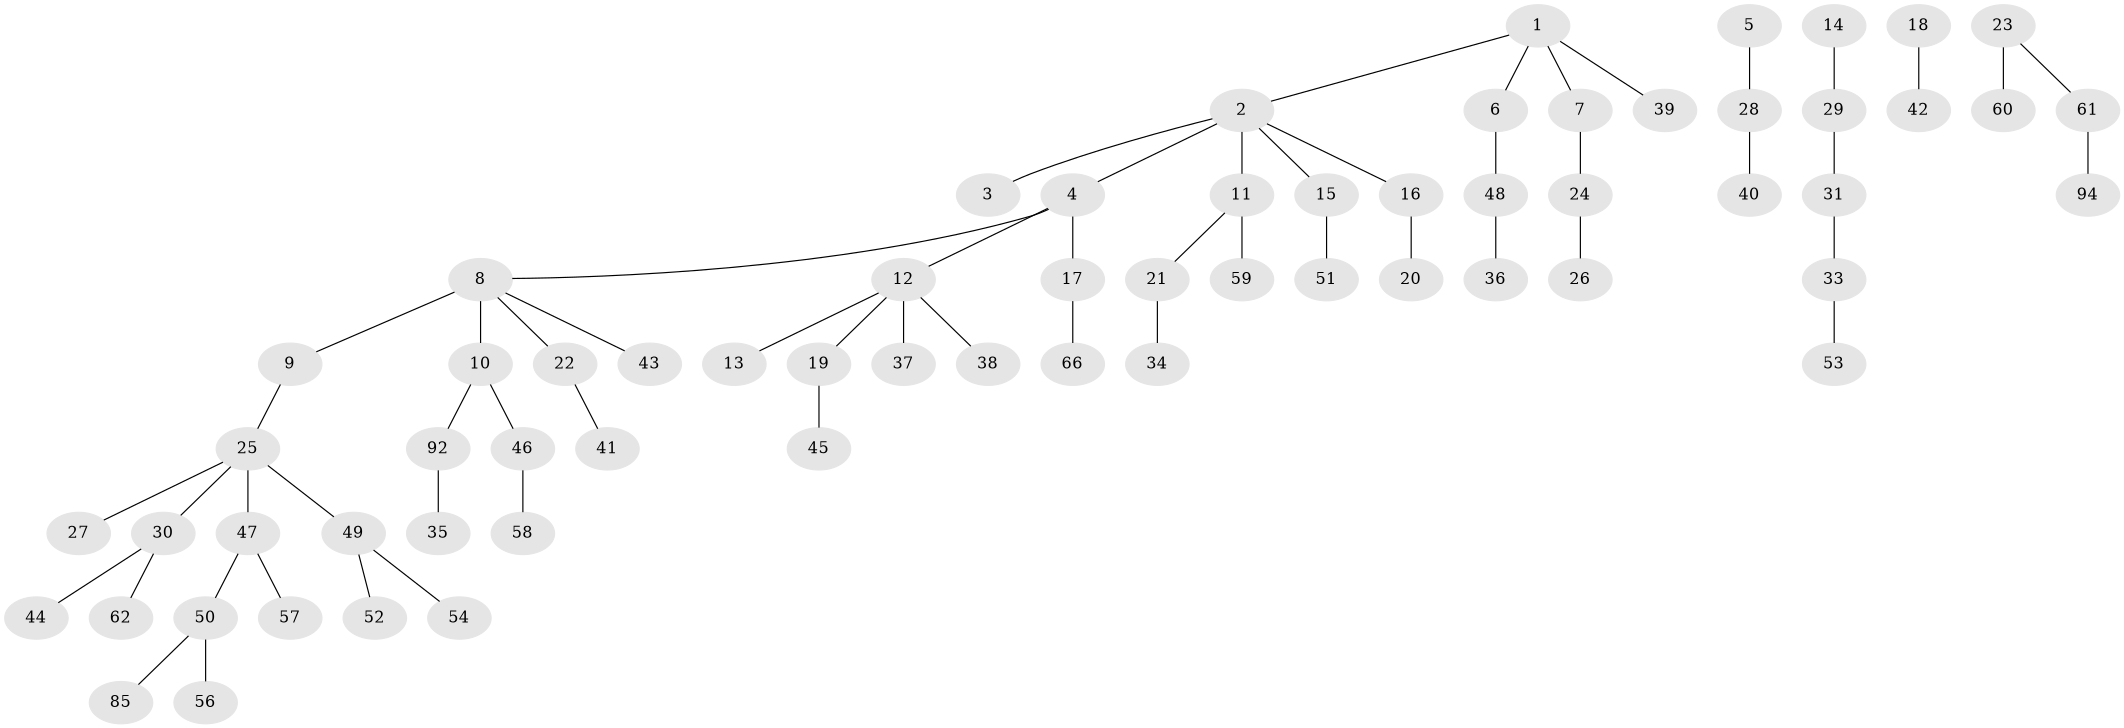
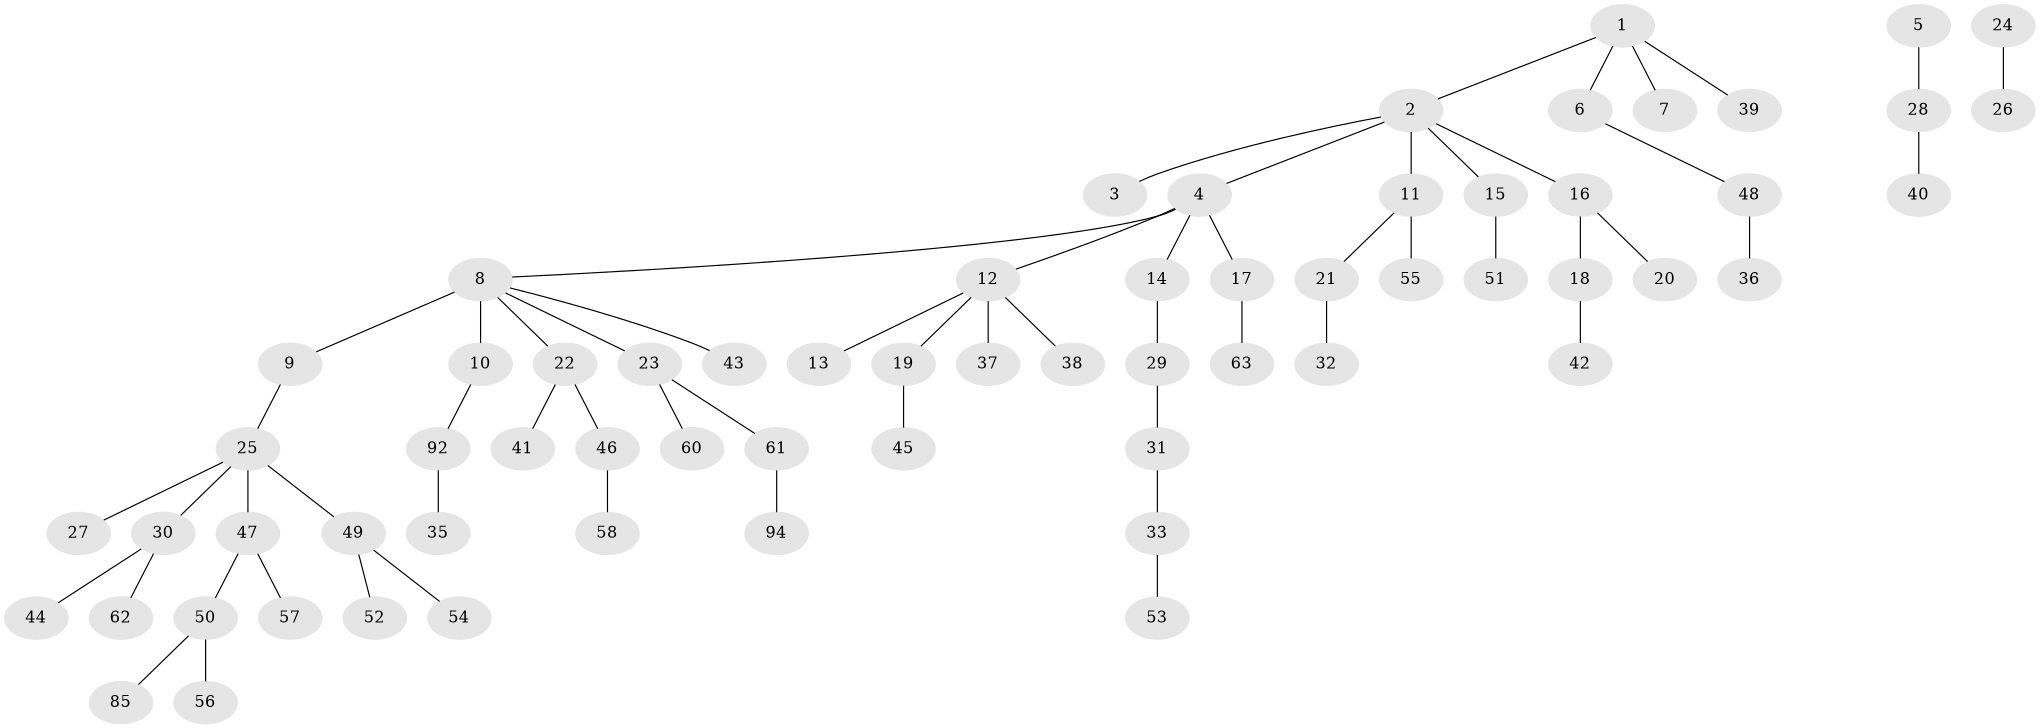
edge "7" -- "24": removed
edge "4" -- "14": added
edge "16" -- "18": added
node "59": label "59" -> "55"
edge "8" -- "23": added
node "66": label "66" -> "63"
node "34": label "34" -> "32"
edge "10" -- "46": now "22" -- "46"
